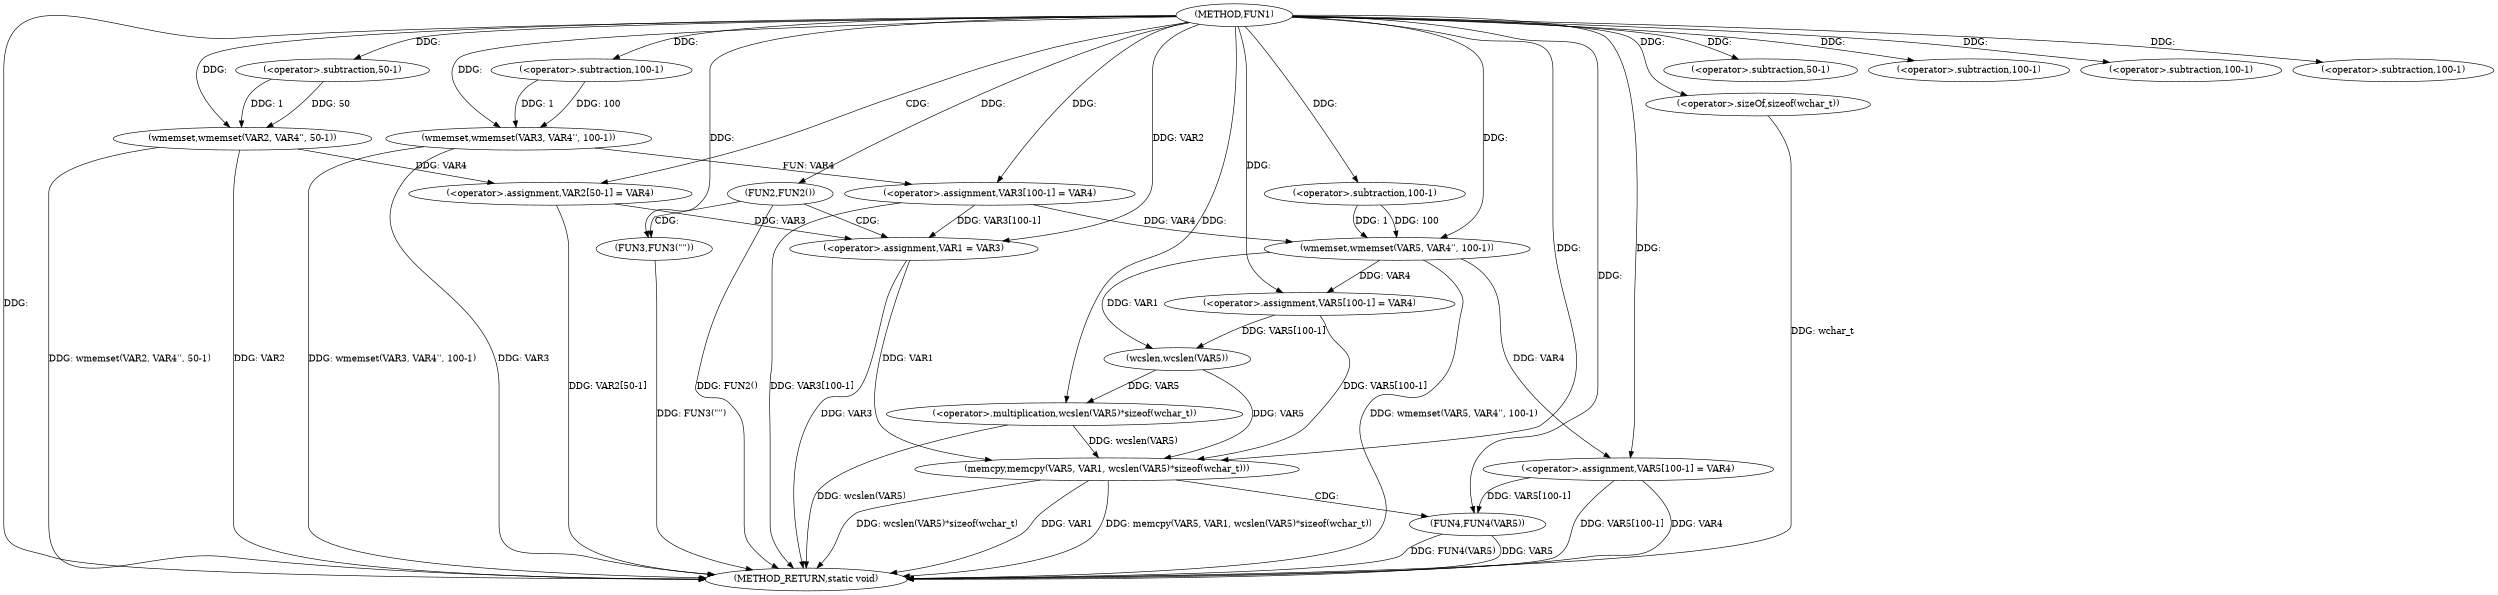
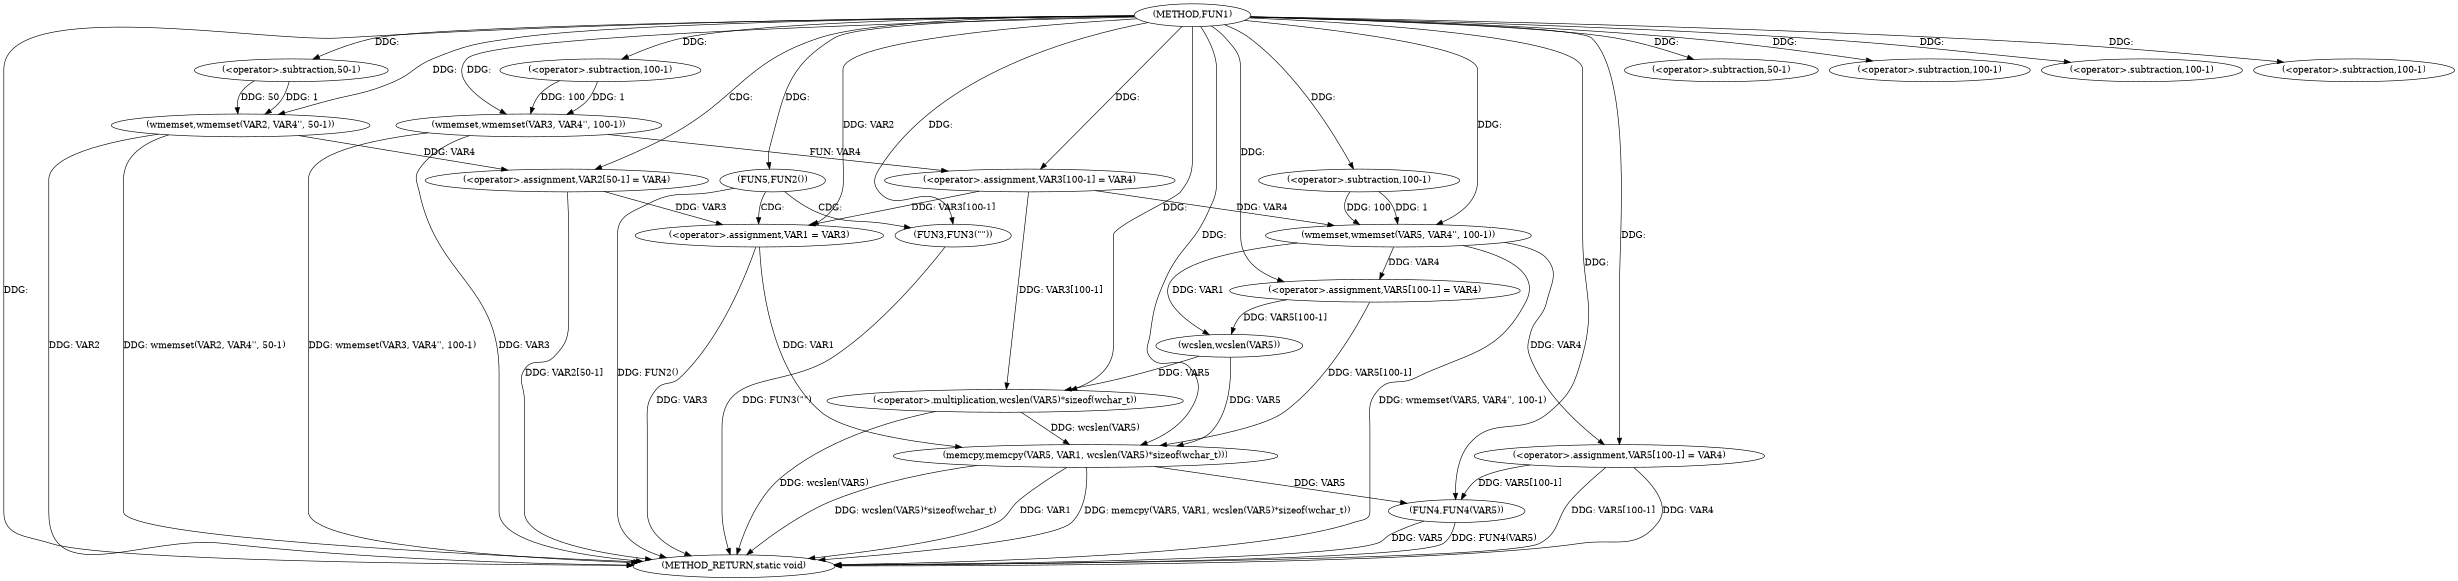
node "(<operator>.sizeOf,sizeof(wchar_t))": removed
node "(FUN2,FUN2())": label "(FUN2,FUN2())" -> "(FUN5,FUN2())"
edge "(<operator>.assignment,VAR3[100-1] = VAR4)" -> "(METHOD_RETURN,static void)": now "(<operator>.assignment,VAR3[100-1] = VAR4)" -> "(<operator>.multiplication,wcslen(VAR5)*sizeof(wchar_t))"
edge "(memcpy,memcpy(VAR5, VAR1, wcslen(VAR5)*sizeof(wchar_t)))" -> "(FUN4,FUN4(VAR5))": label "CDG: " -> "DDG: VAR5"
